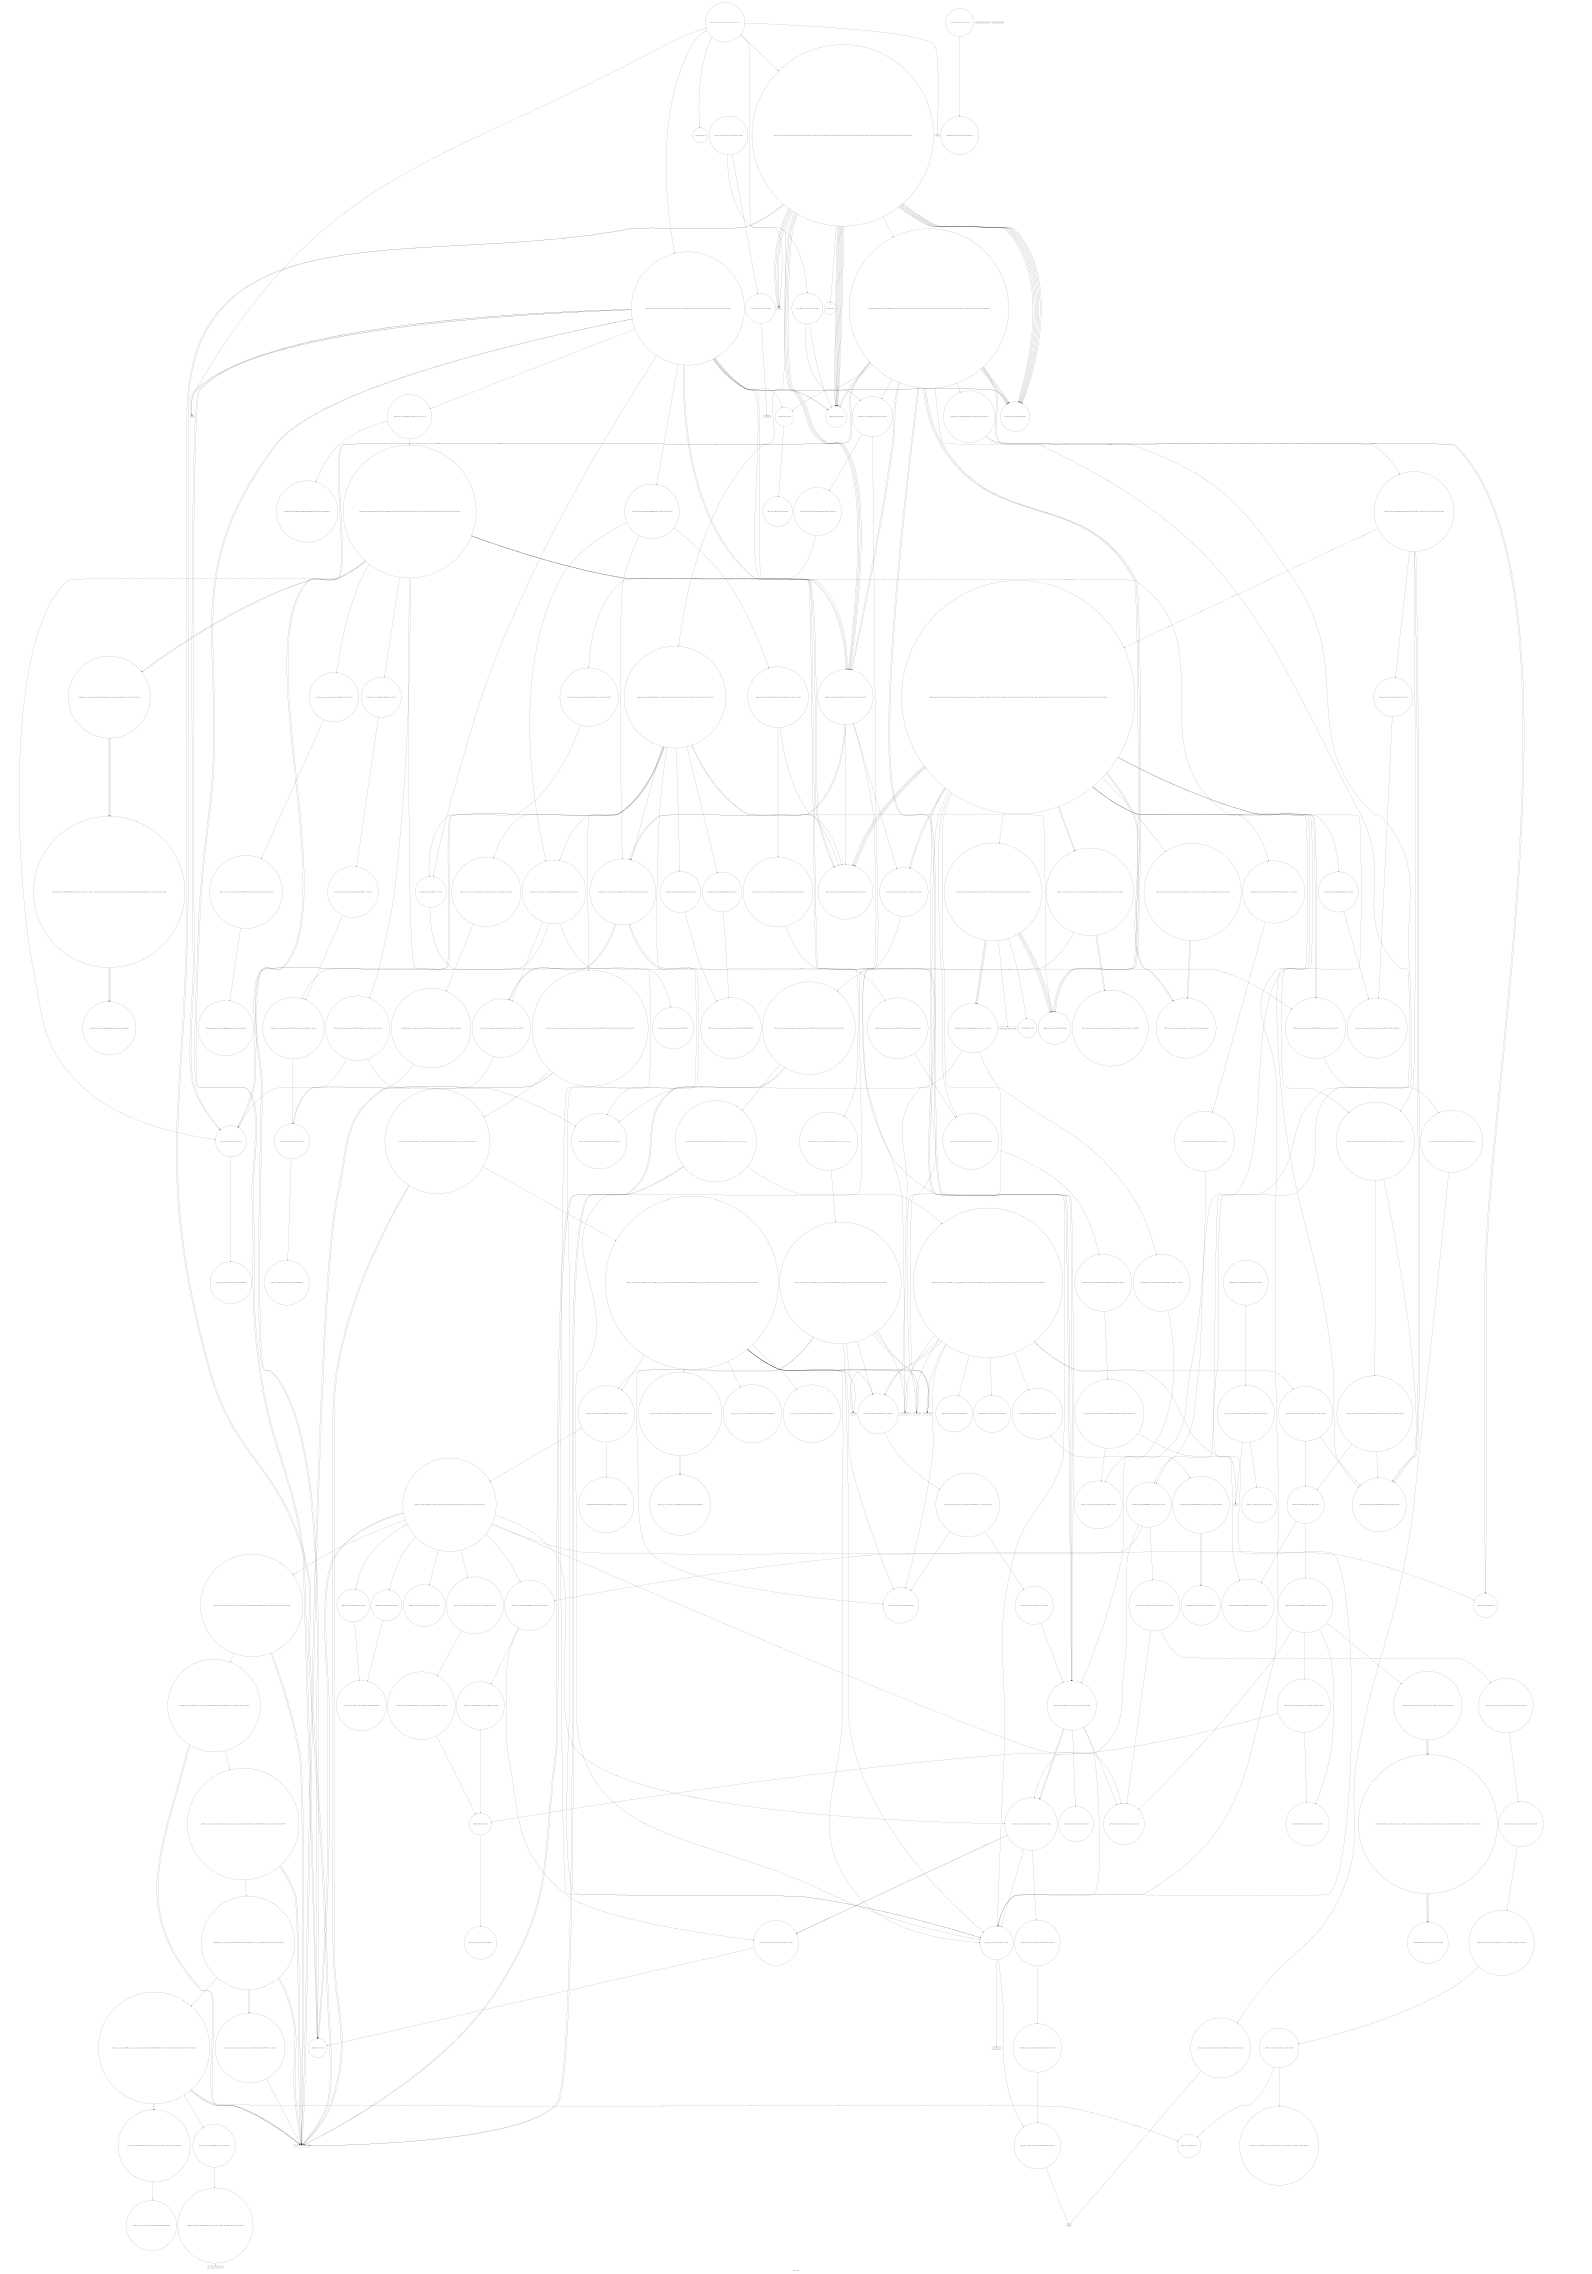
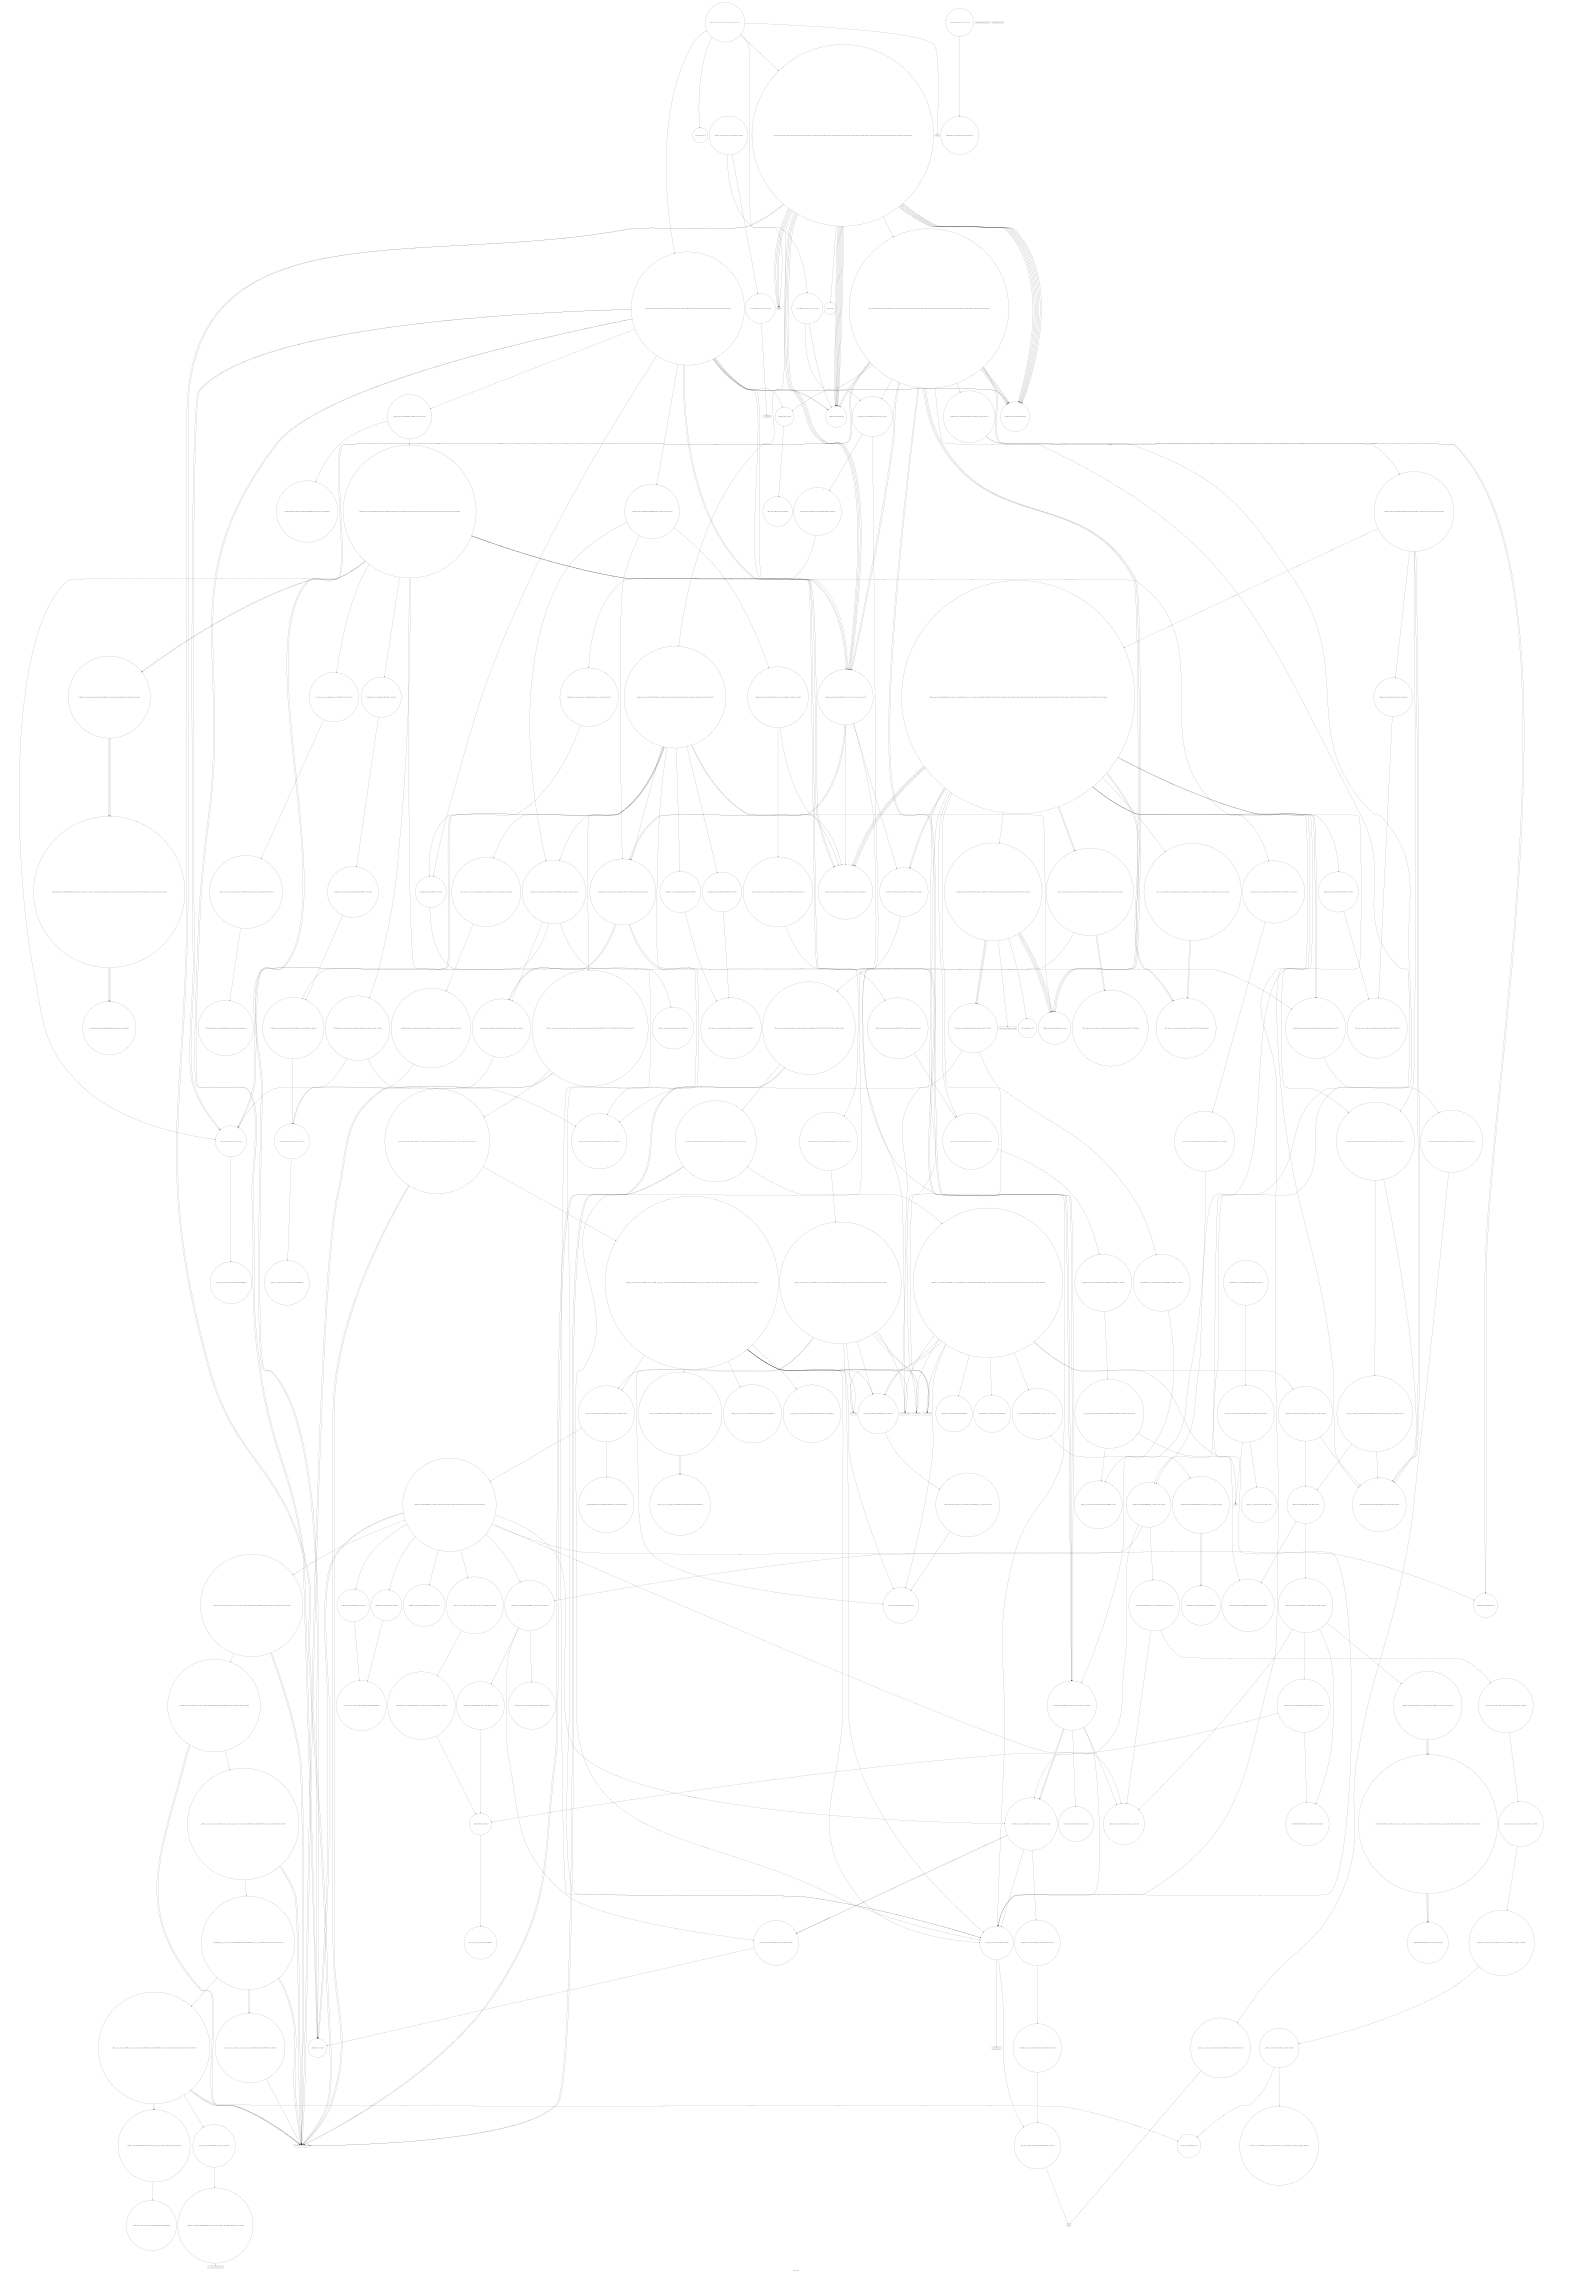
node "scanf": removed
node "{_ZSt8_DestroyISt6vectorIiSaIiEEEvPT_|{<s0>128}}": removed
node "{_ZNSt12_Vector_baseIiSaIiEE17_M_create_storageEm|{<s0>143}}": added
